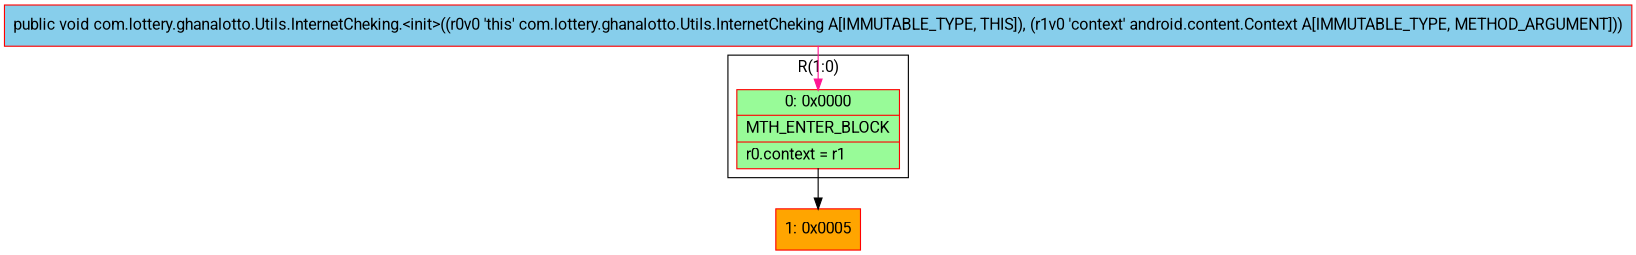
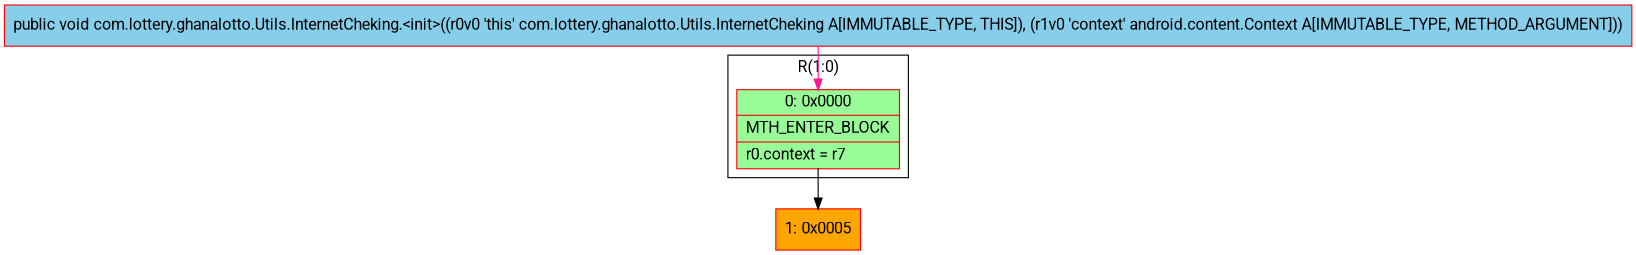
node "0: 0x0000": text "r0.context = r1" -> "r0.context = r7"
